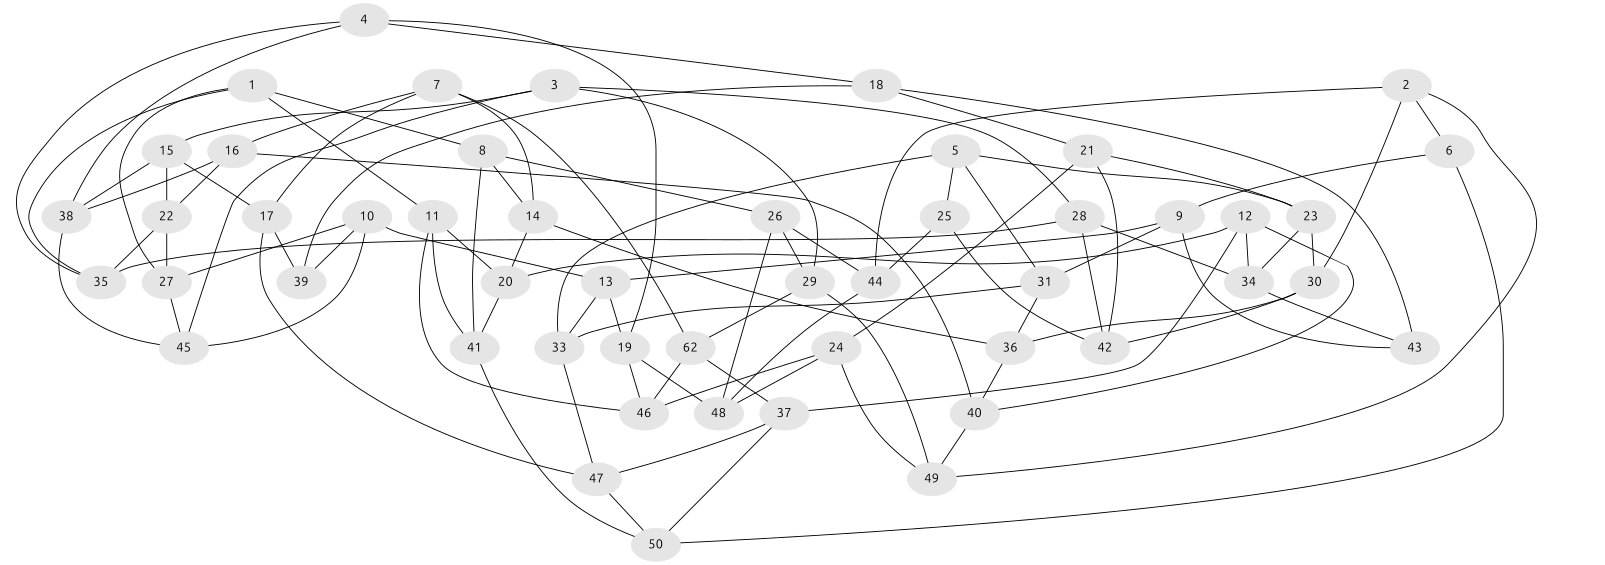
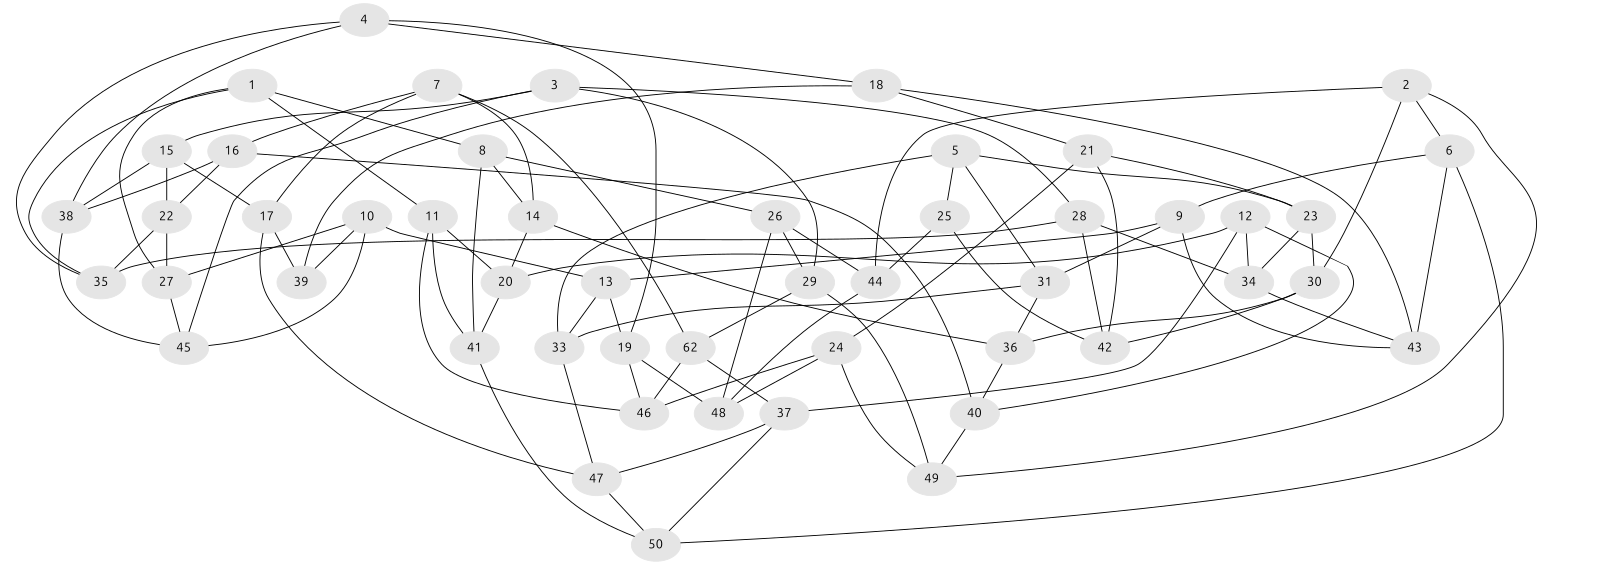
edge "6" -- "43": added
